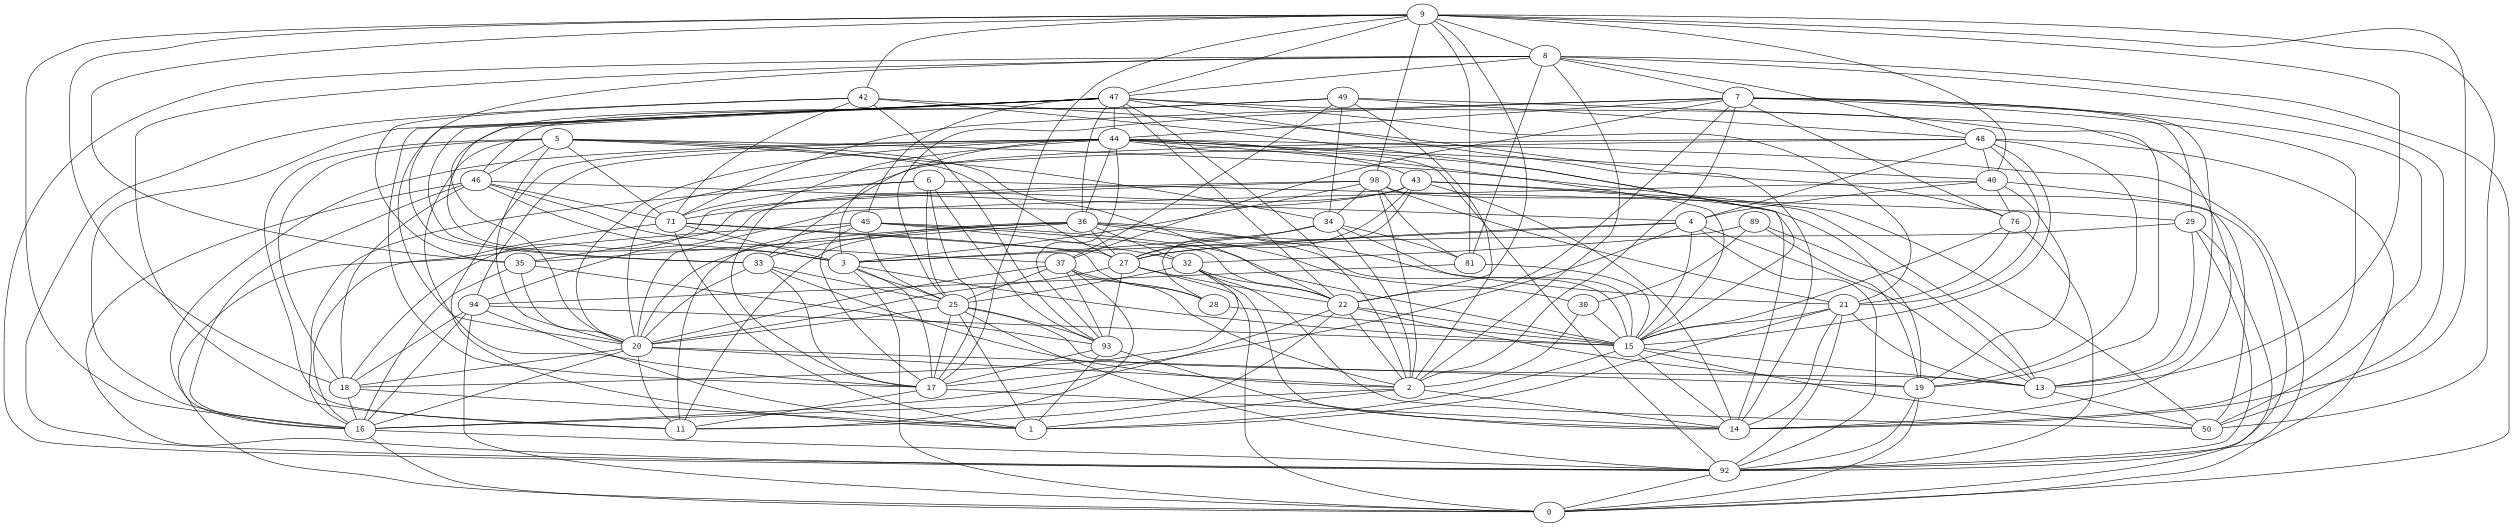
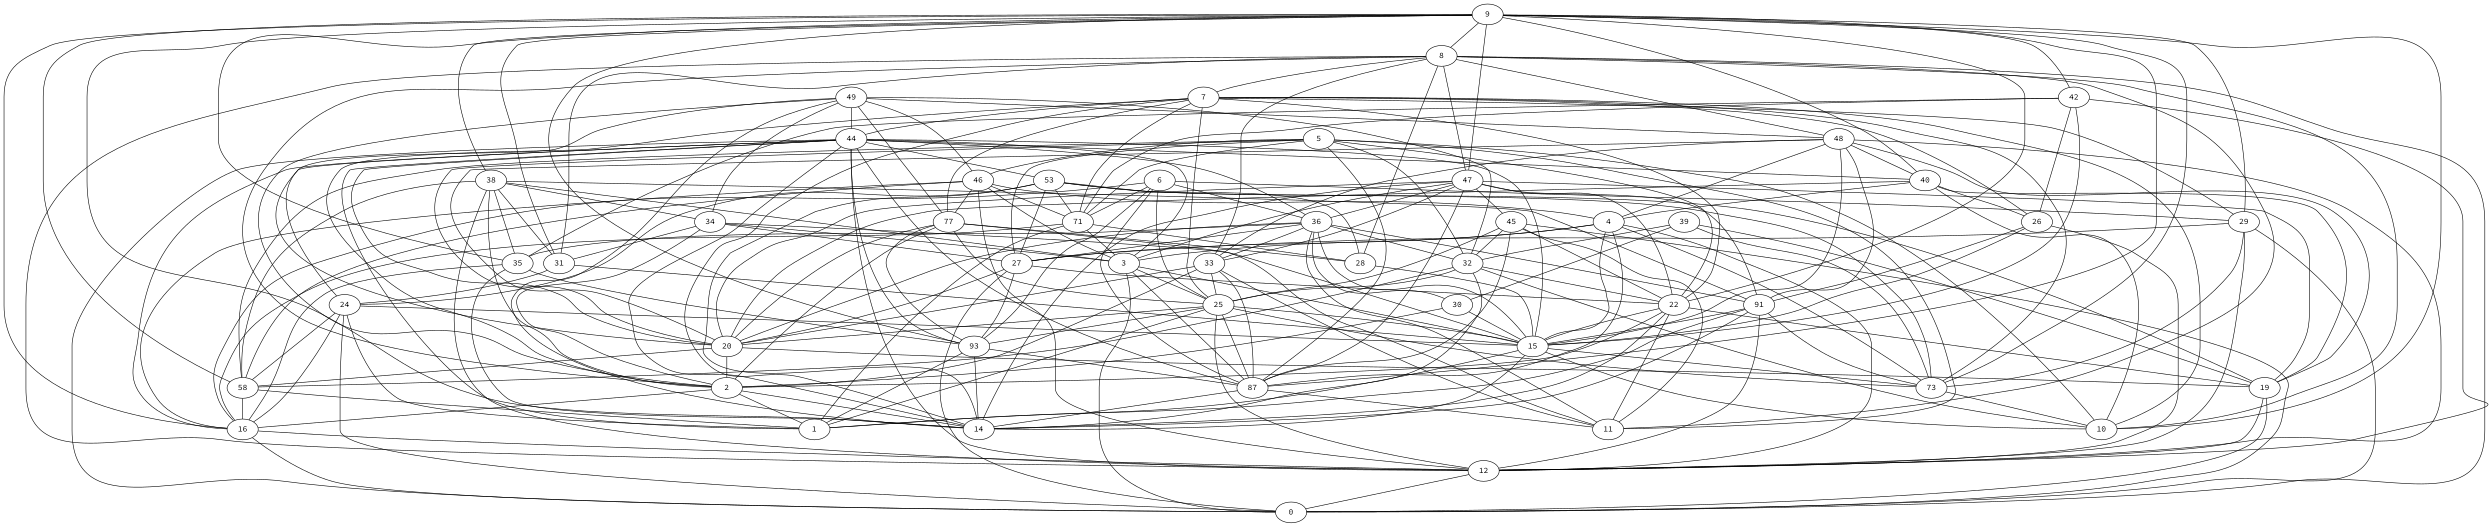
edge "9" -- "29": added
edge "47" -- "44": now "49" -- "44"
edge "49" -- "32": added
edge "47" -- "16": removed
edge "8" -- "28": added
edge "5" -- "34": now "5" -- "32"
node "98": label "98" -> "38"
node "43": label "43" -> "53"
edge "6" -- "36": added
edge "42" -- "93": now "9" -- "93"
edge "47" -- "2": removed
node "89": label "89" -> "39"
node "76": label "76" -> "26"
edge "71" -- "27": removed
node "37": label "37" -> "77"
node "81": label "81" -> "31"
edge "45" -- "15": now "25" -- "15"
node "94": label "94" -> "24"
node "21": label "21" -> "91"
edge "35" -- "20": now "35" -- "14"
node "18": label "18" -> "58"
edge "20" -- "16": removed
node "17": label "17" -> "87"
node "13": label "13" -> "73"
edge "20" -- "11": now "33" -- "11"
edge "22" -- "16": now "22" -- "14"
node "50": label "50" -> "10"
node "92": label "92" -> "12"
